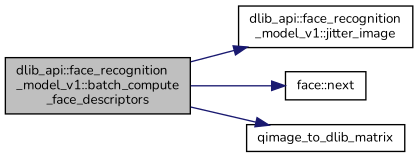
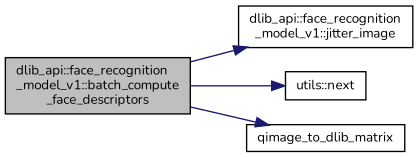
node "face::next": label "face::next" -> "utils::next"
